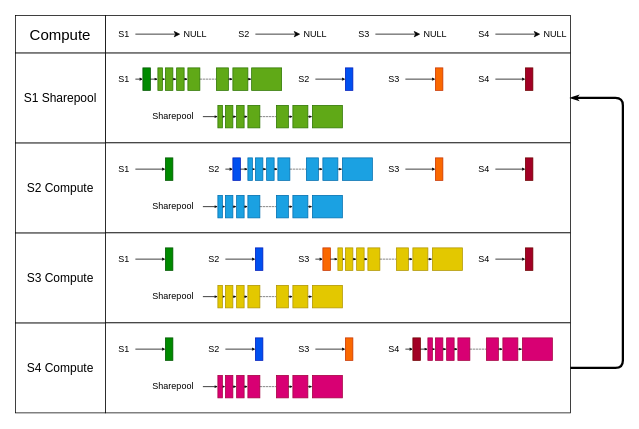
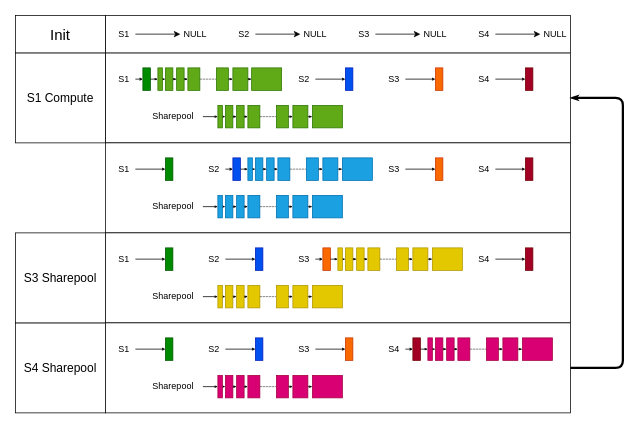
node "Compute": label "Compute" -> "Init"
node "S1 Sharepool": label "S1 Sharepool" -> "S1 Compute"
node "S2 Compute": removed
node "S3 Compute": label "S3 Compute" -> "S3 Sharepool"
node "S4 Compute": label "S4 Compute" -> "S4 Sharepool"
